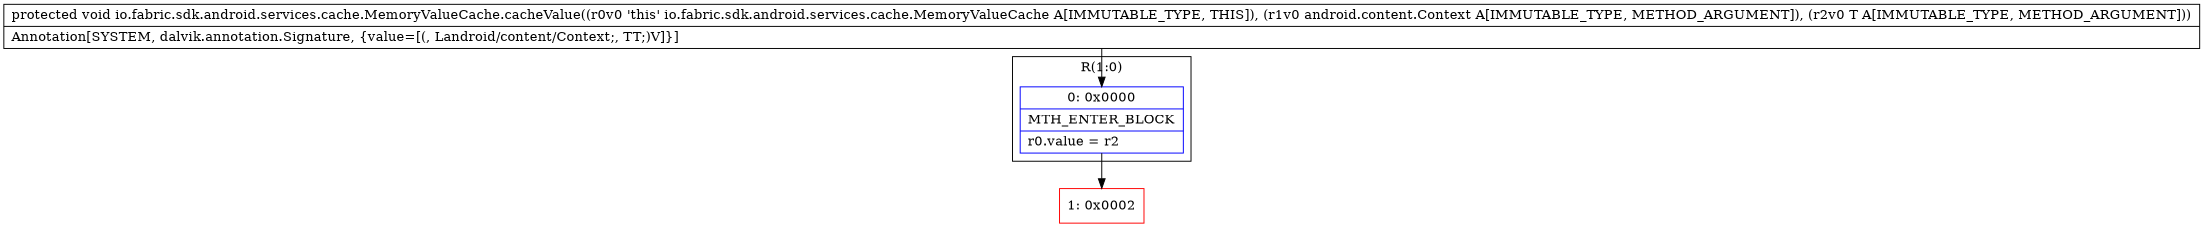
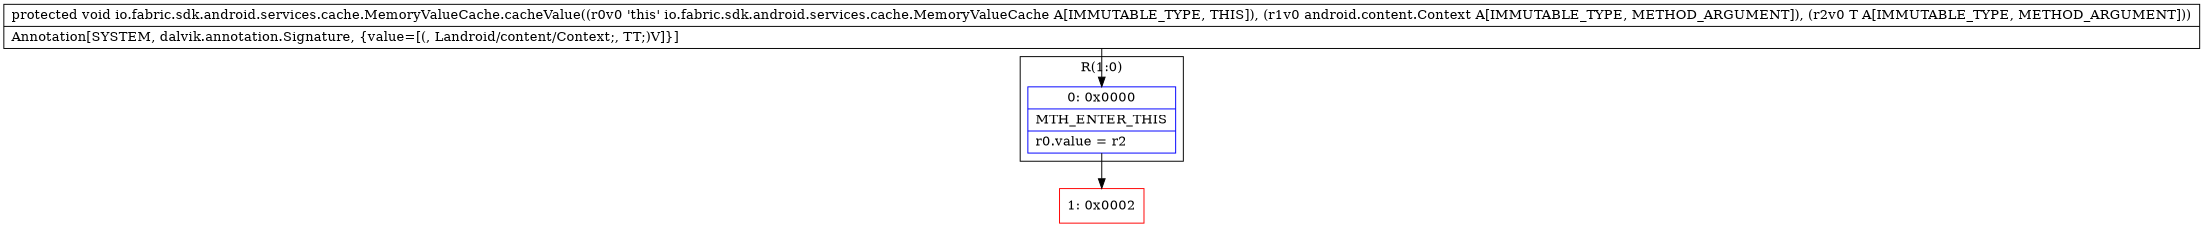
node "0: 0x0000": text "MTH_ENTER_BLOCK" -> "MTH_ENTER_THIS"
